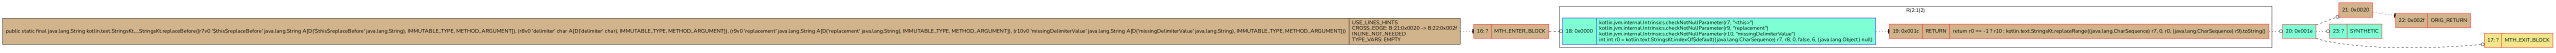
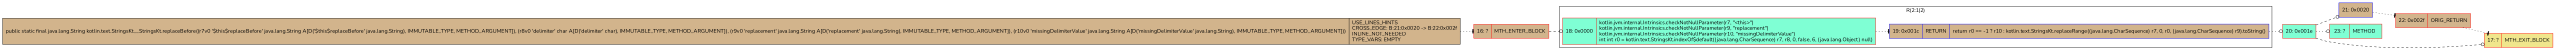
node "21: 0x0020": color red -> blue
edge "22: 0x002f" -> "17: ?": added
node "18: 0x0000": color blue -> red
node "19: 0x001c": color red -> blue
node "23: ?": text "SYNTHETIC" -> "METHOD"
